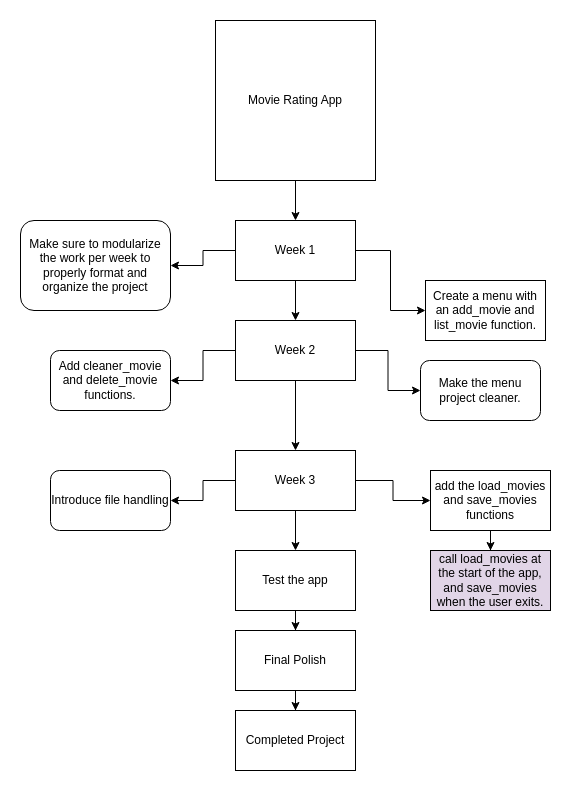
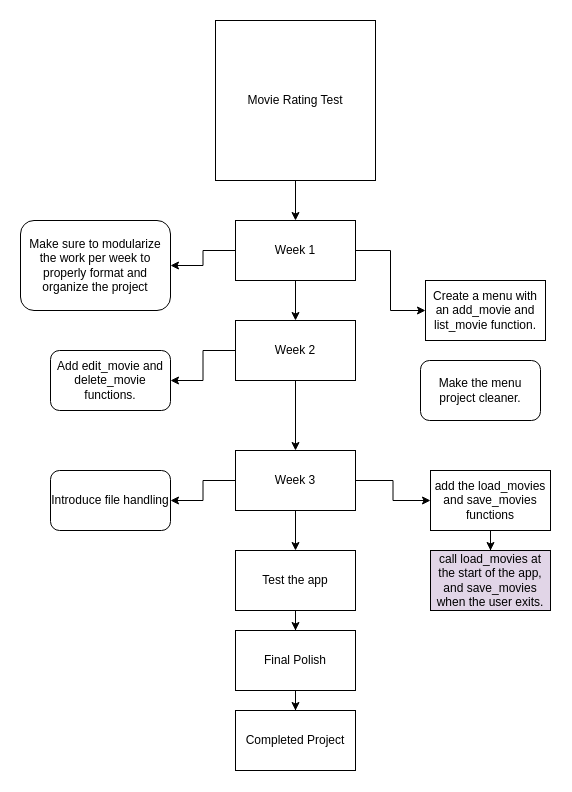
node "Movie Rating App": label "Movie Rating App" -> "Movie Rating Test"
edge "Week 2" -> "Make the menu project cleaner.": removed
node "Add cleaner_movie and delete_movie functions.": label "Add cleaner_movie and delete_movie functions." -> "Add edit_movie and delete_movie functions."
